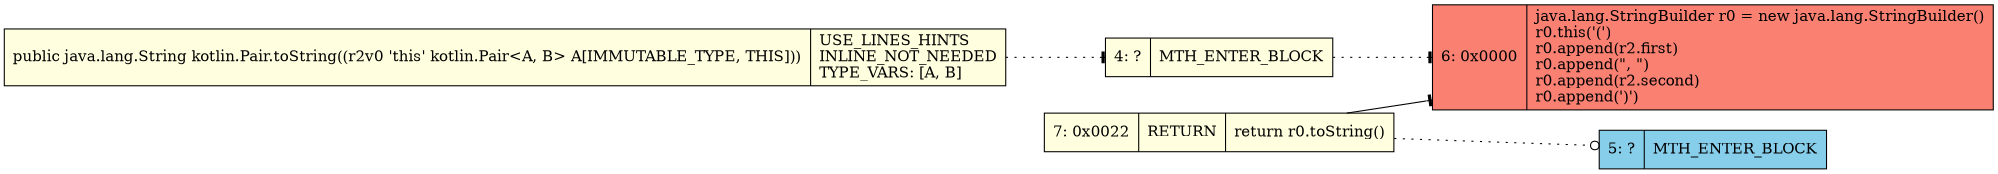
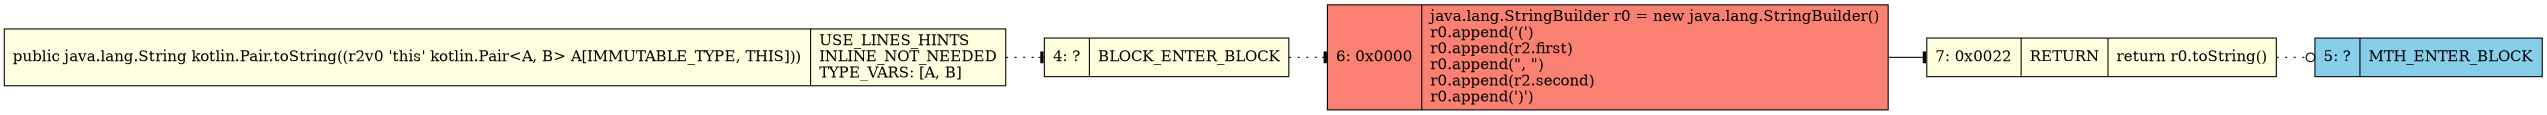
node "6: 0x0000": text "r0.this('(')" -> "r0.append('(')"
node "4: ?": text "MTH_ENTER_BLOCK" -> "BLOCK_ENTER_BLOCK"
edge "7: 0x0022" -> "6: 0x0000": reversed
